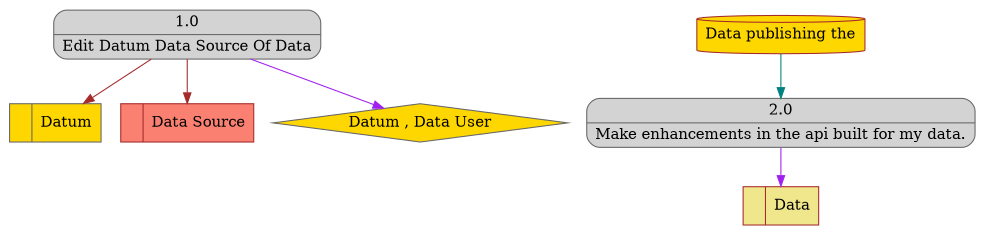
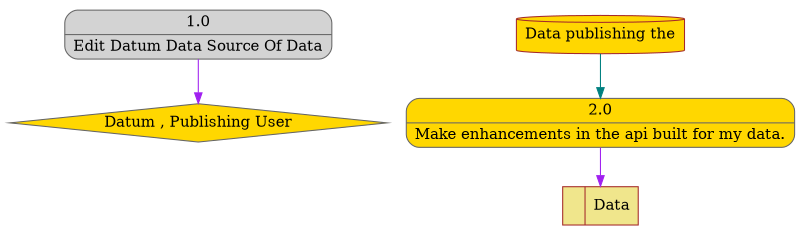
node "Datum": removed
node "Data Source": removed
node "Datum , Data User": label "Datum , Data User" -> "Datum , Publishing User"
node "2.0": fillcolor lightgrey -> gold
